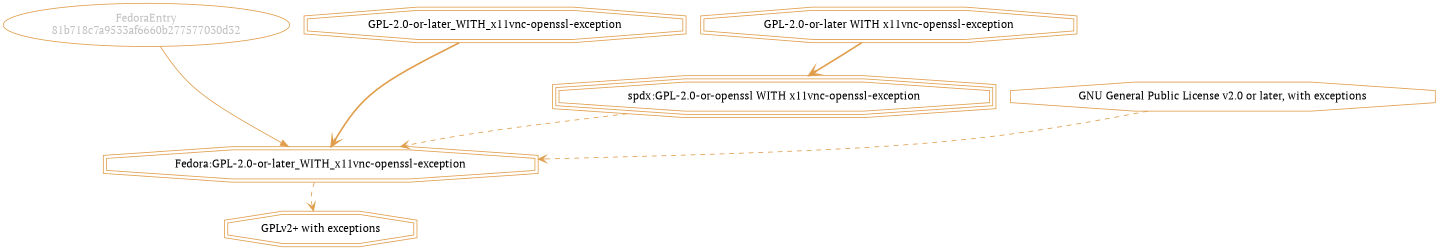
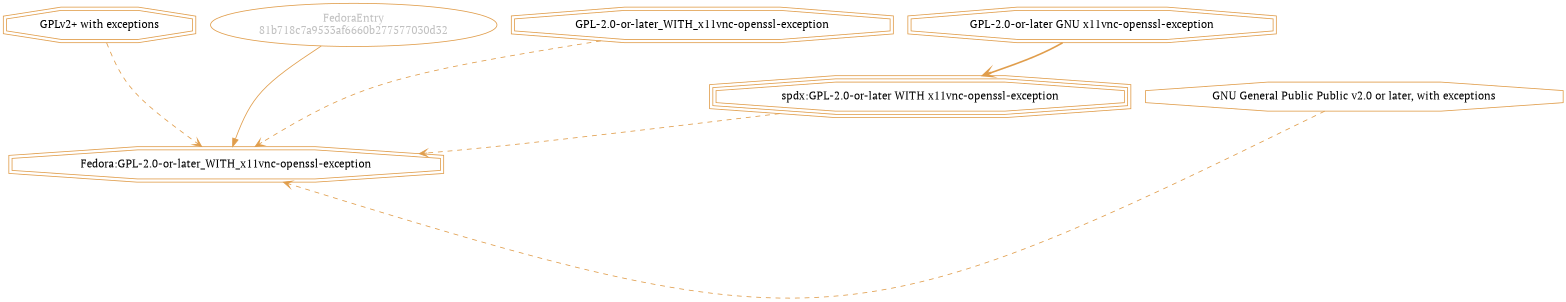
node "GPL-2.0-or-later WITH x11vnc-openssl-exception": label "GPL-2.0-or-later WITH x11vnc-openssl-exception" -> "GPL-2.0-or-later GNU x11vnc-openssl-exception"
edge "GPL-2.0-or-later_WITH_x11vnc-openssl-exception" -> "Fedora:GPL-2.0-or-later_WITH_x11vnc-openssl-exception": style bold -> dashed
node "spdx:GPL-2.0-or-openssl WITH x11vnc-openssl-exception": label "spdx:GPL-2.0-or-openssl WITH x11vnc-openssl-exception" -> "spdx:GPL-2.0-or-later WITH x11vnc-openssl-exception"
node "GNU General Public License v2.0 or later, with exceptions": label "GNU General Public License v2.0 or later, with exceptions" -> "GNU General Public Public v2.0 or later, with exceptions"
edge "Fedora:GPL-2.0-or-later_WITH_x11vnc-openssl-exception" -> "GPLv2+ with exceptions": reversed
